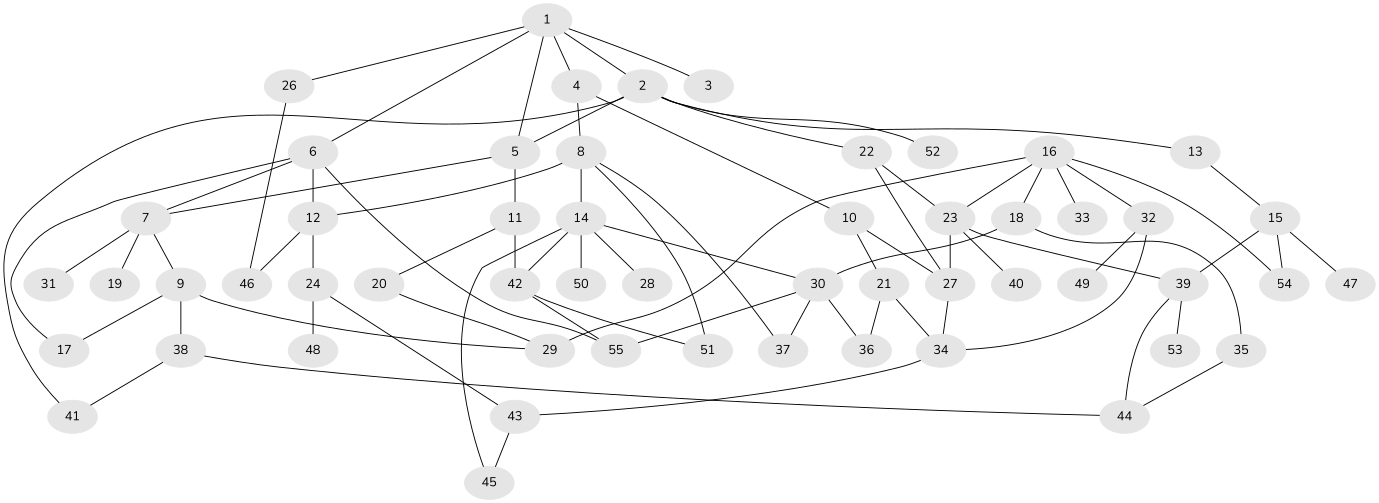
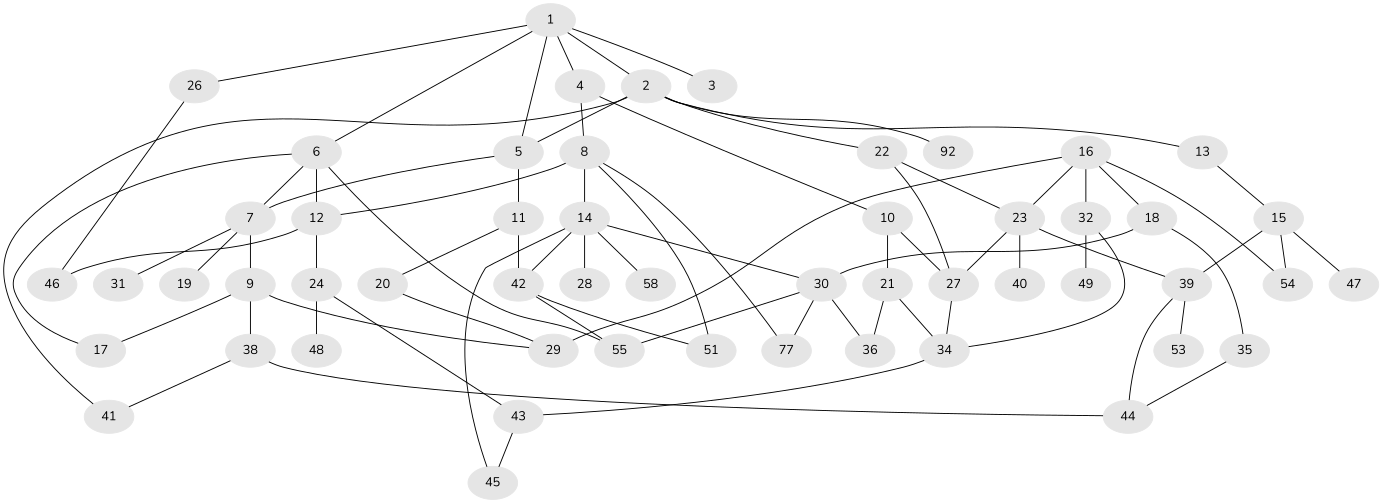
node "52": label "52" -> "92"
node "33": removed
node "50": label "50" -> "58"
node "37": label "37" -> "77"
